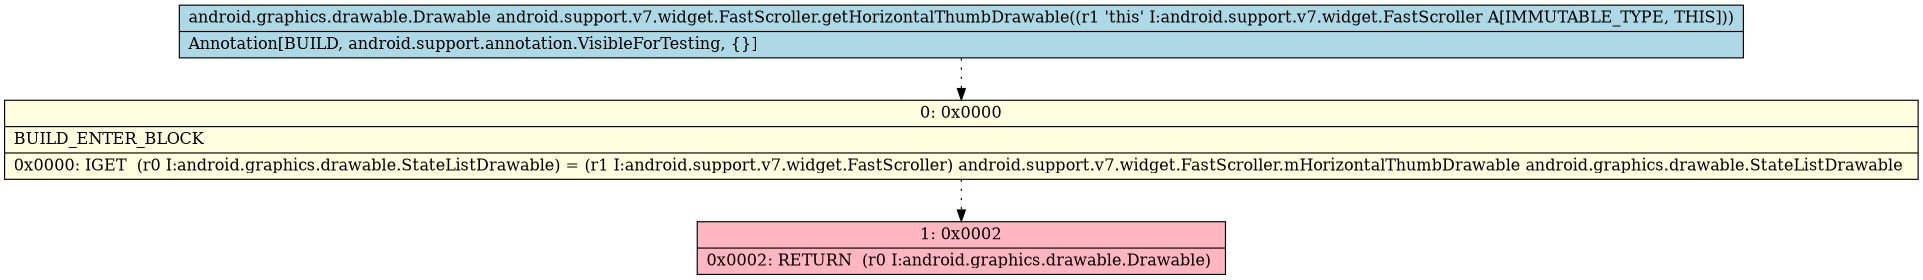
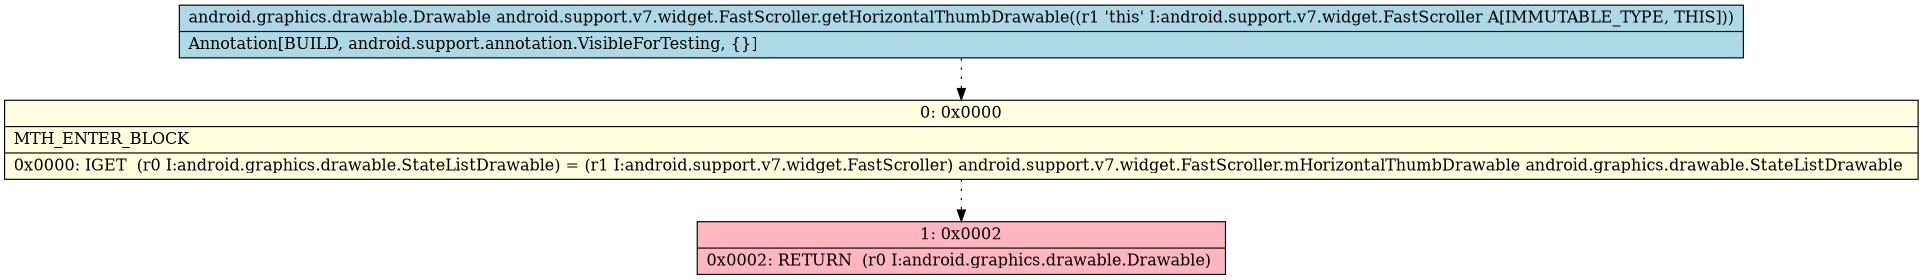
node "0: 0x0000": text "BUILD_ENTER_BLOCK" -> "MTH_ENTER_BLOCK"
